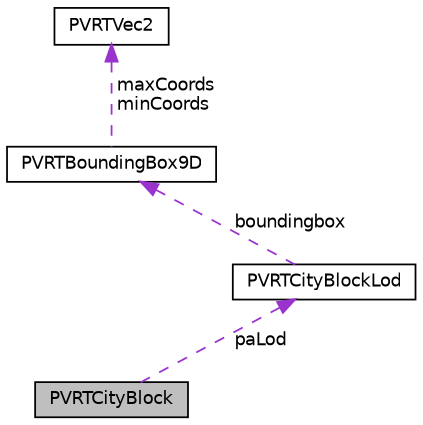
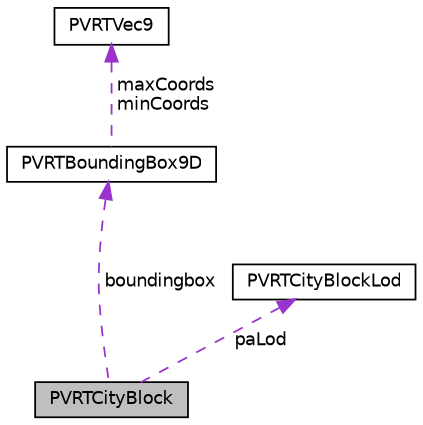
node "PVRTVec2": label "PVRTVec2" -> "PVRTVec9"
edge "PVRTCityBlockLod" -> "PVRTBoundingBox9D": now "PVRTCityBlock" -> "PVRTBoundingBox9D"
